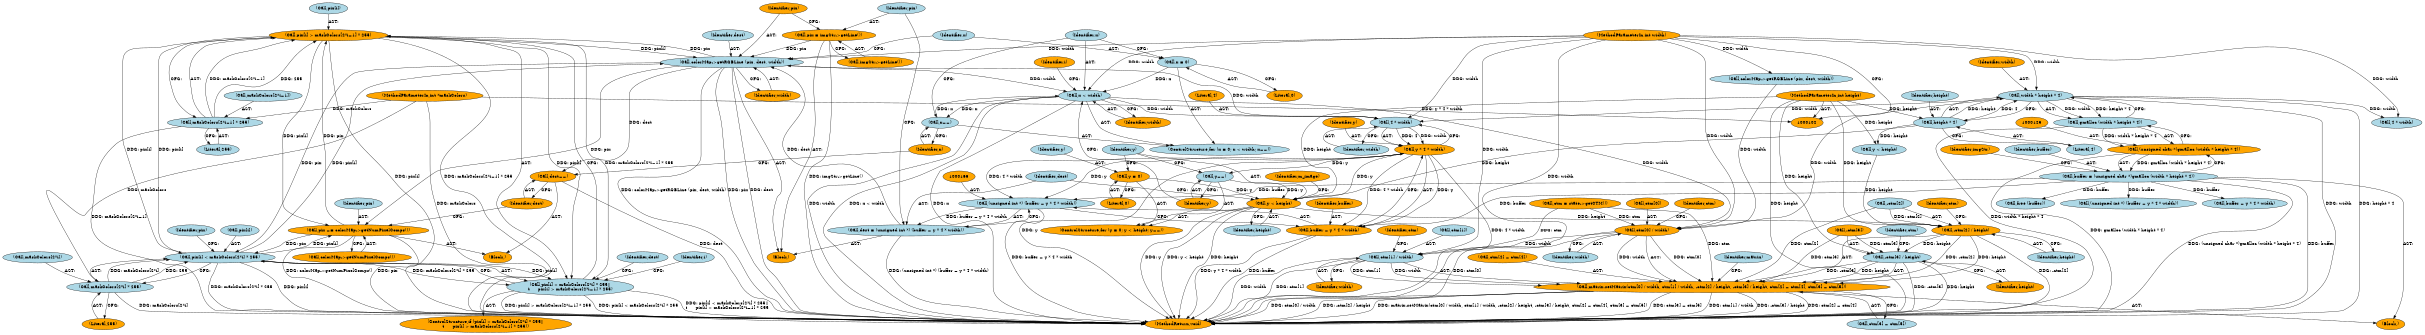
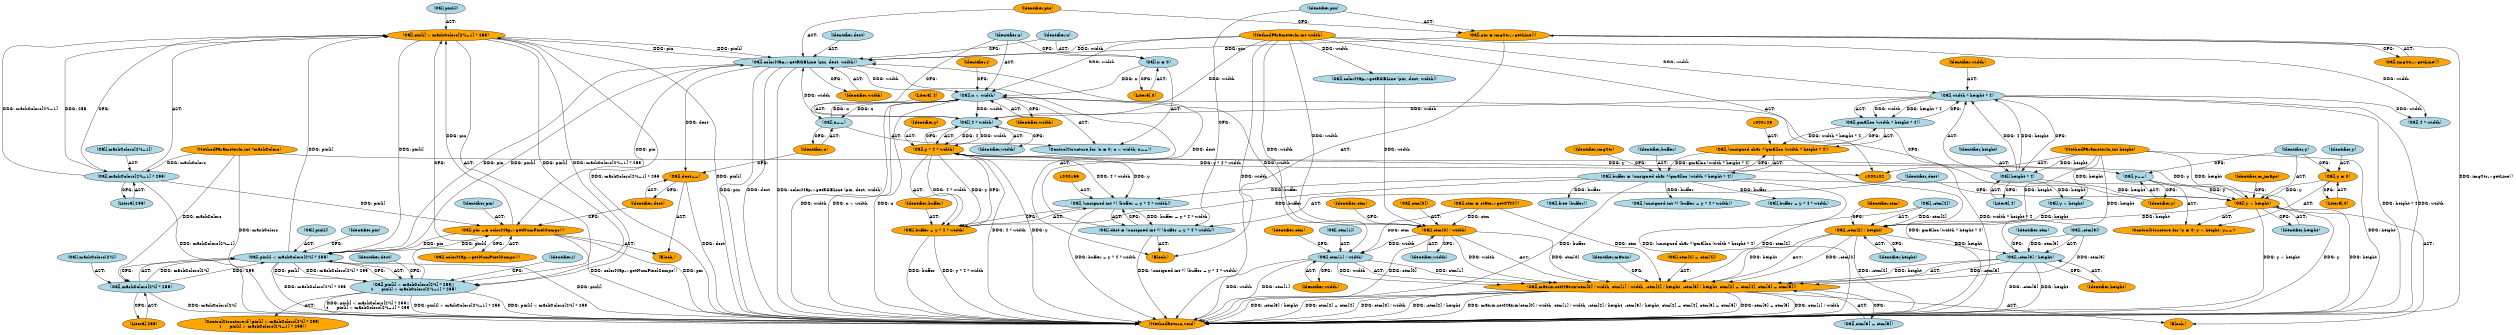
edge "(MethodParameterIn,int width)" -> "1000102": label "CFG: " -> "AST: "
edge "(Call,pix[i] > maskColors[2*i+1] * 255)" -> "(Call,pix += colorMap->getNumPixelComps())": now "(Call,maskColors[2*i+1] * 255)" -> "(Call,pix += colorMap->getNumPixelComps())"
edge "(Call,width * height * 4)" -> "(Call,ctm[0] / width)": removed, label "DDG: width"
node "(Call,-ctm[3])": fillcolor orange -> lightblue
